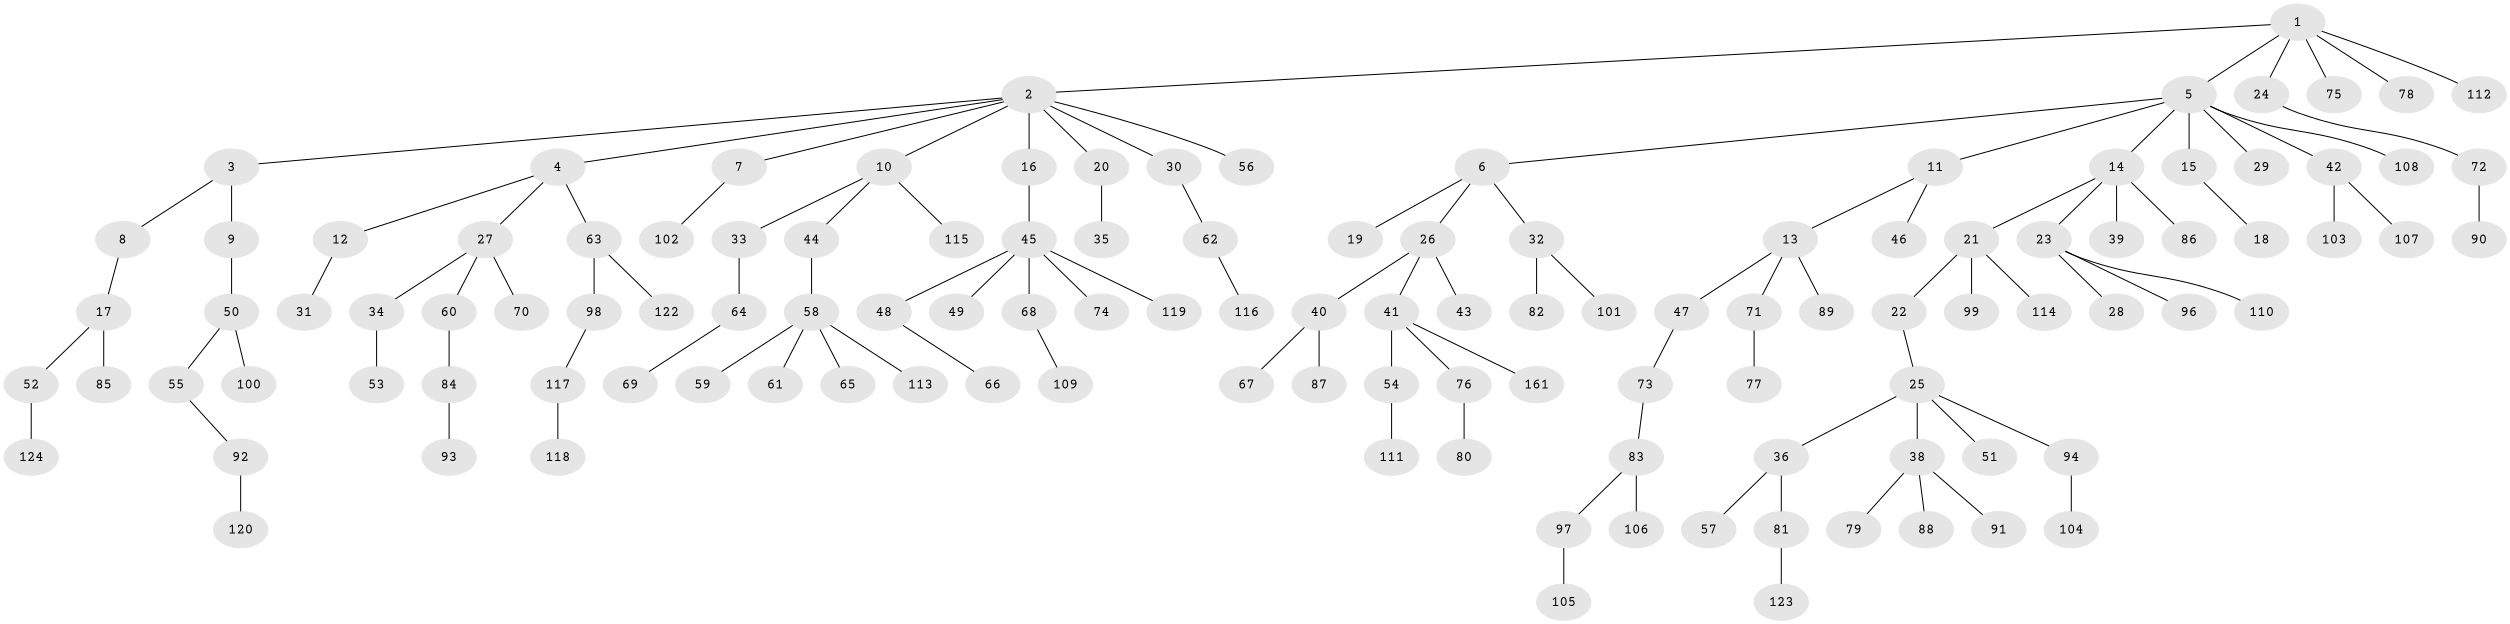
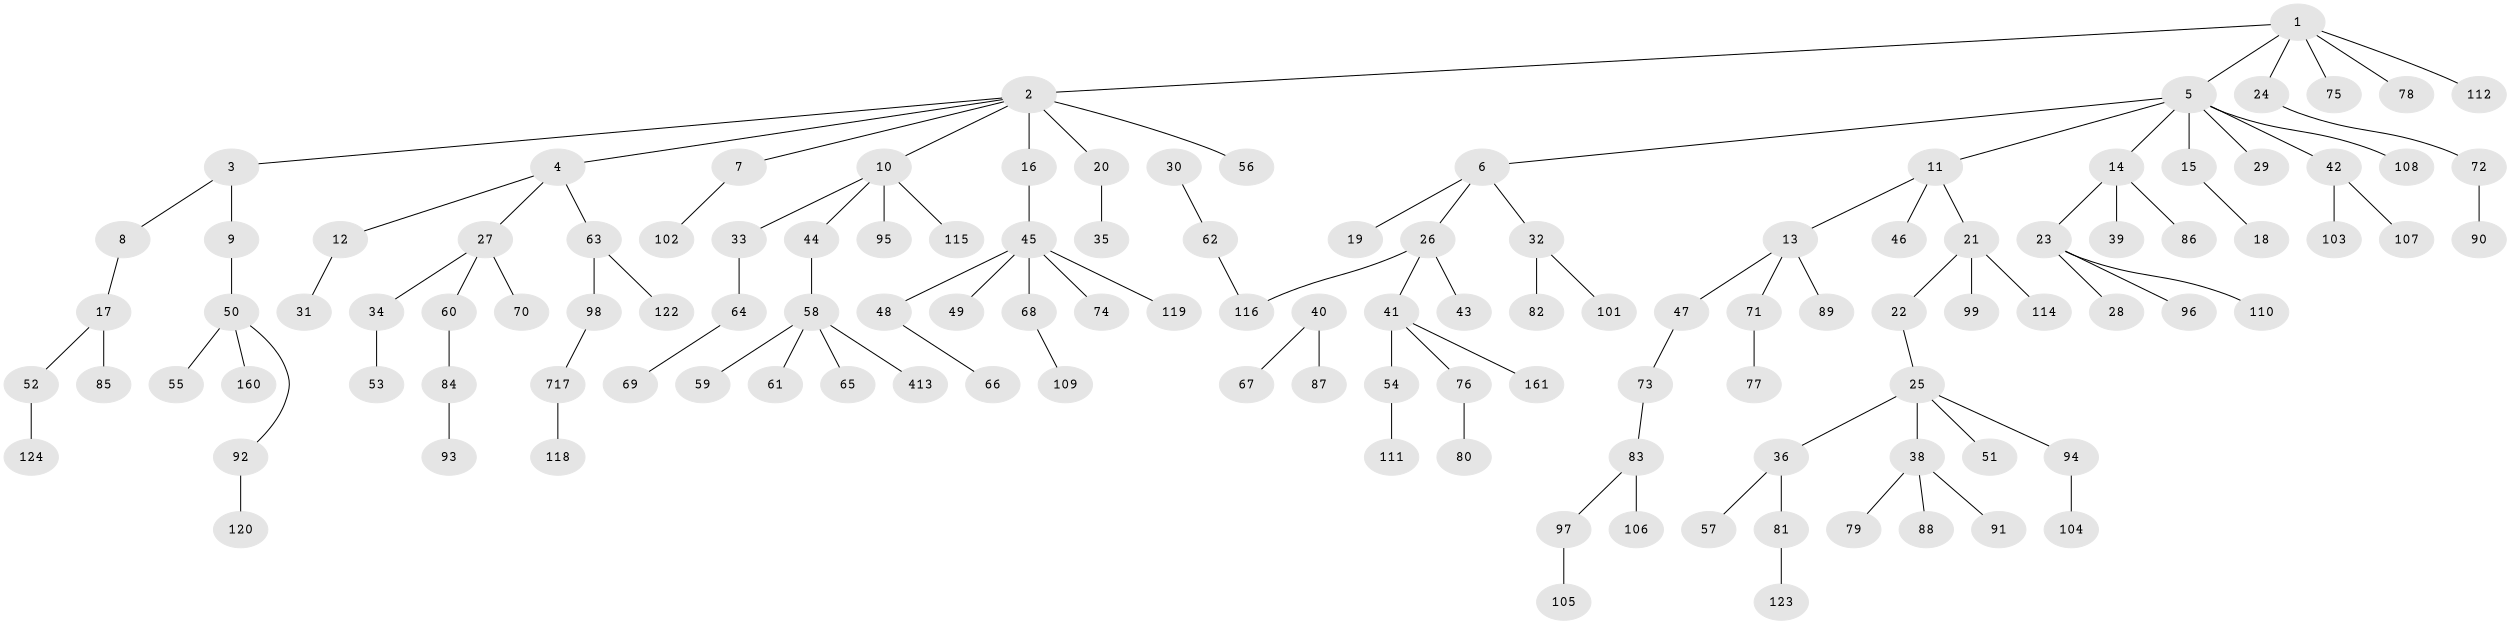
edge "2" -- "30": removed
edge "14" -- "21": now "11" -- "21"
node "95": added
edge "26" -- "40": now "26" -- "116"
node "100": label "100" -> "160"
node "117": label "117" -> "717"
node "113": label "113" -> "413"
edge "55" -- "92": now "50" -- "92"
